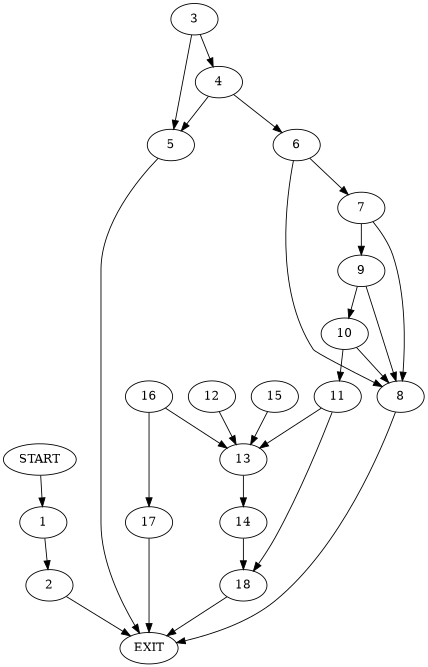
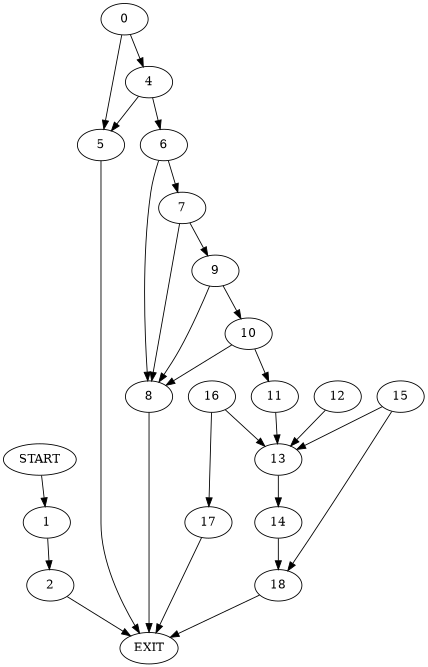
node "3": label "3" -> "0"
edge "11" -> "18": now "15" -> "18"
